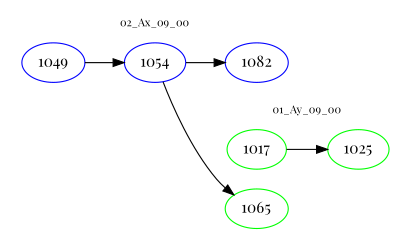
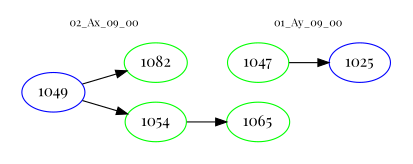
node "1054": color blue -> green
edge "1054" -> "1082": now "1049" -> "1082"
node "1082": color blue -> green
node "1017": label "1017" -> "1047"
node "1025": color green -> blue
